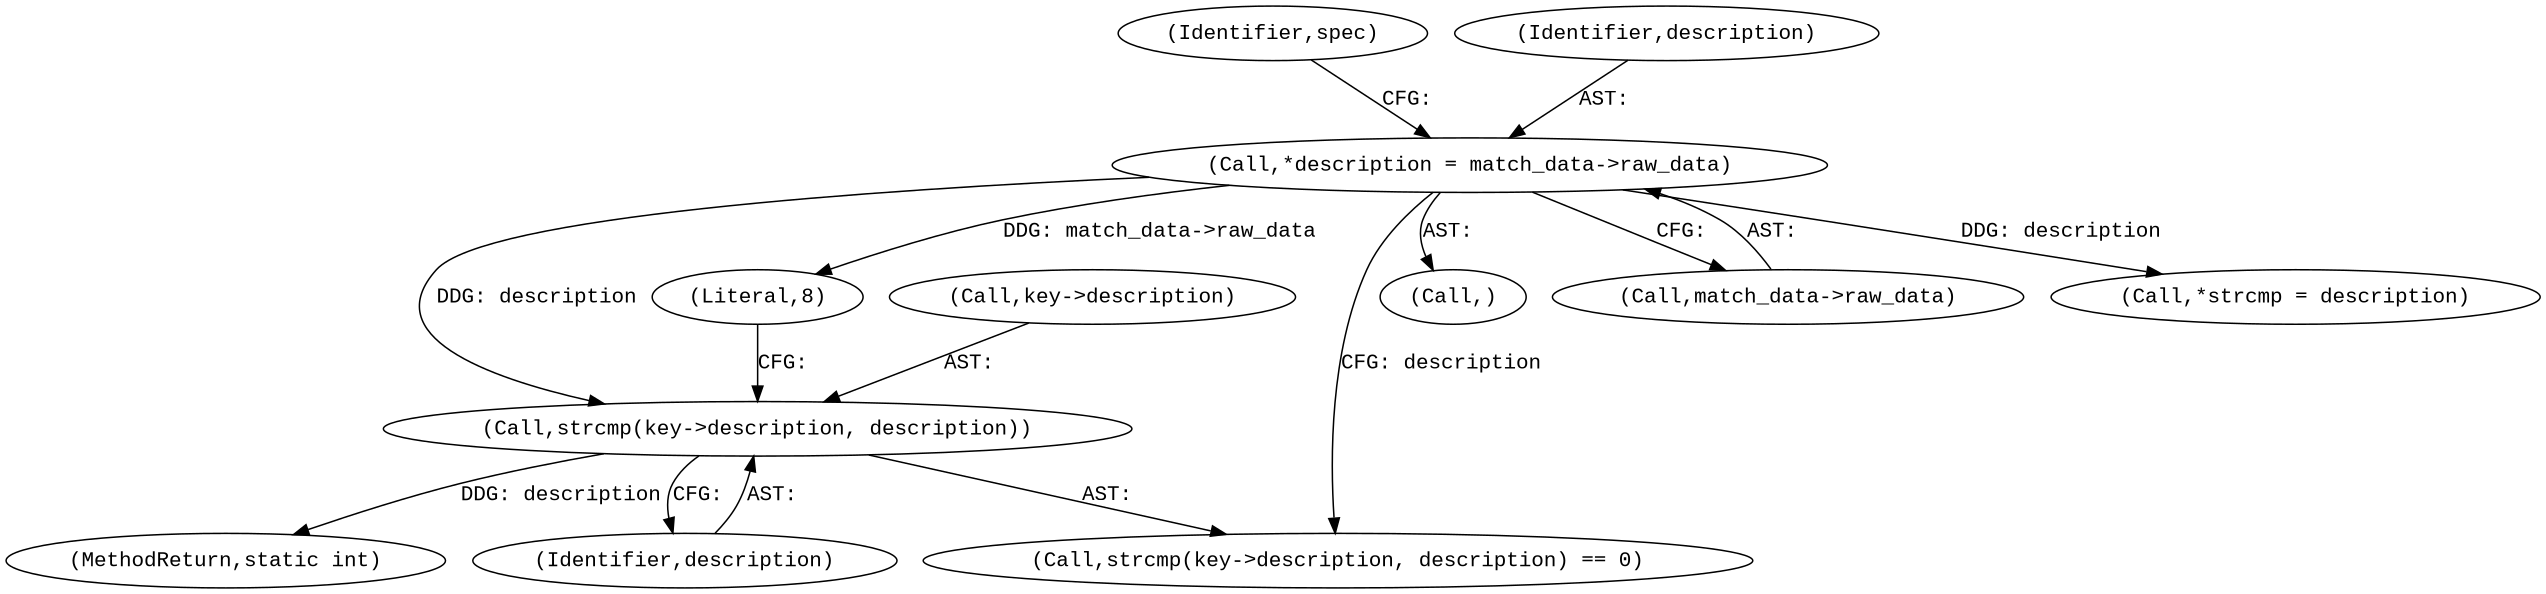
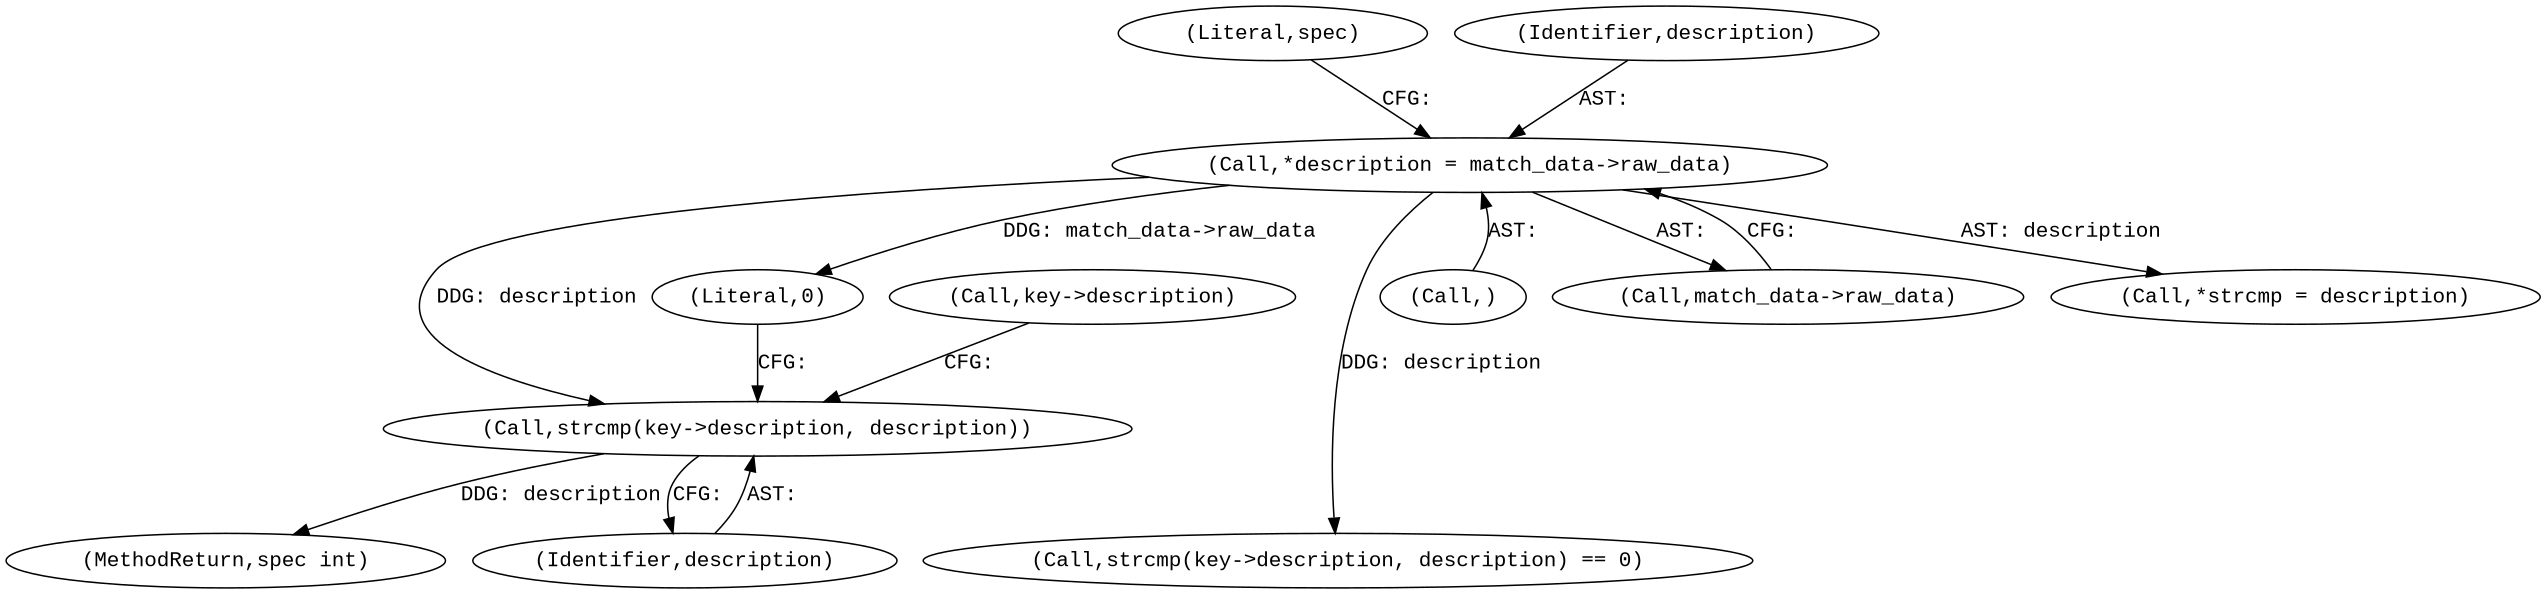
node "(Identifier,spec)": label "(Identifier,spec)" -> "(Literal,spec)"
edge "(Call,*description = match_data->raw_data)" -> "(Call,)": reversed
edge "(Call,*description = match_data->raw_data)" -> "(Call,match_data->raw_data)": label "CFG: " -> "AST: "
edge "(Call,match_data->raw_data)" -> "(Call,*description = match_data->raw_data)": label "AST: " -> "CFG: "
edge "(Call,*description = match_data->raw_data)" -> "(Call,*strcmp = description)": label "DDG: description" -> "AST: description"
node "(Literal,8)": label "(Literal,8)" -> "(Literal,0)"
edge "(Call,key->description)" -> "(Call,strcmp(key->description, description))": label "AST: " -> "CFG: "
edge "(Call,*description = match_data->raw_data)" -> "(Call,strcmp(key->description, description) == 0)": label "CFG: description" -> "DDG: description"
edge "(Call,strcmp(key->description, description))" -> "(Call,strcmp(key->description, description) == 0)": removed, label "AST:"
node "(MethodReturn,static int)": label "(MethodReturn,static int)" -> "(MethodReturn,spec int)"
